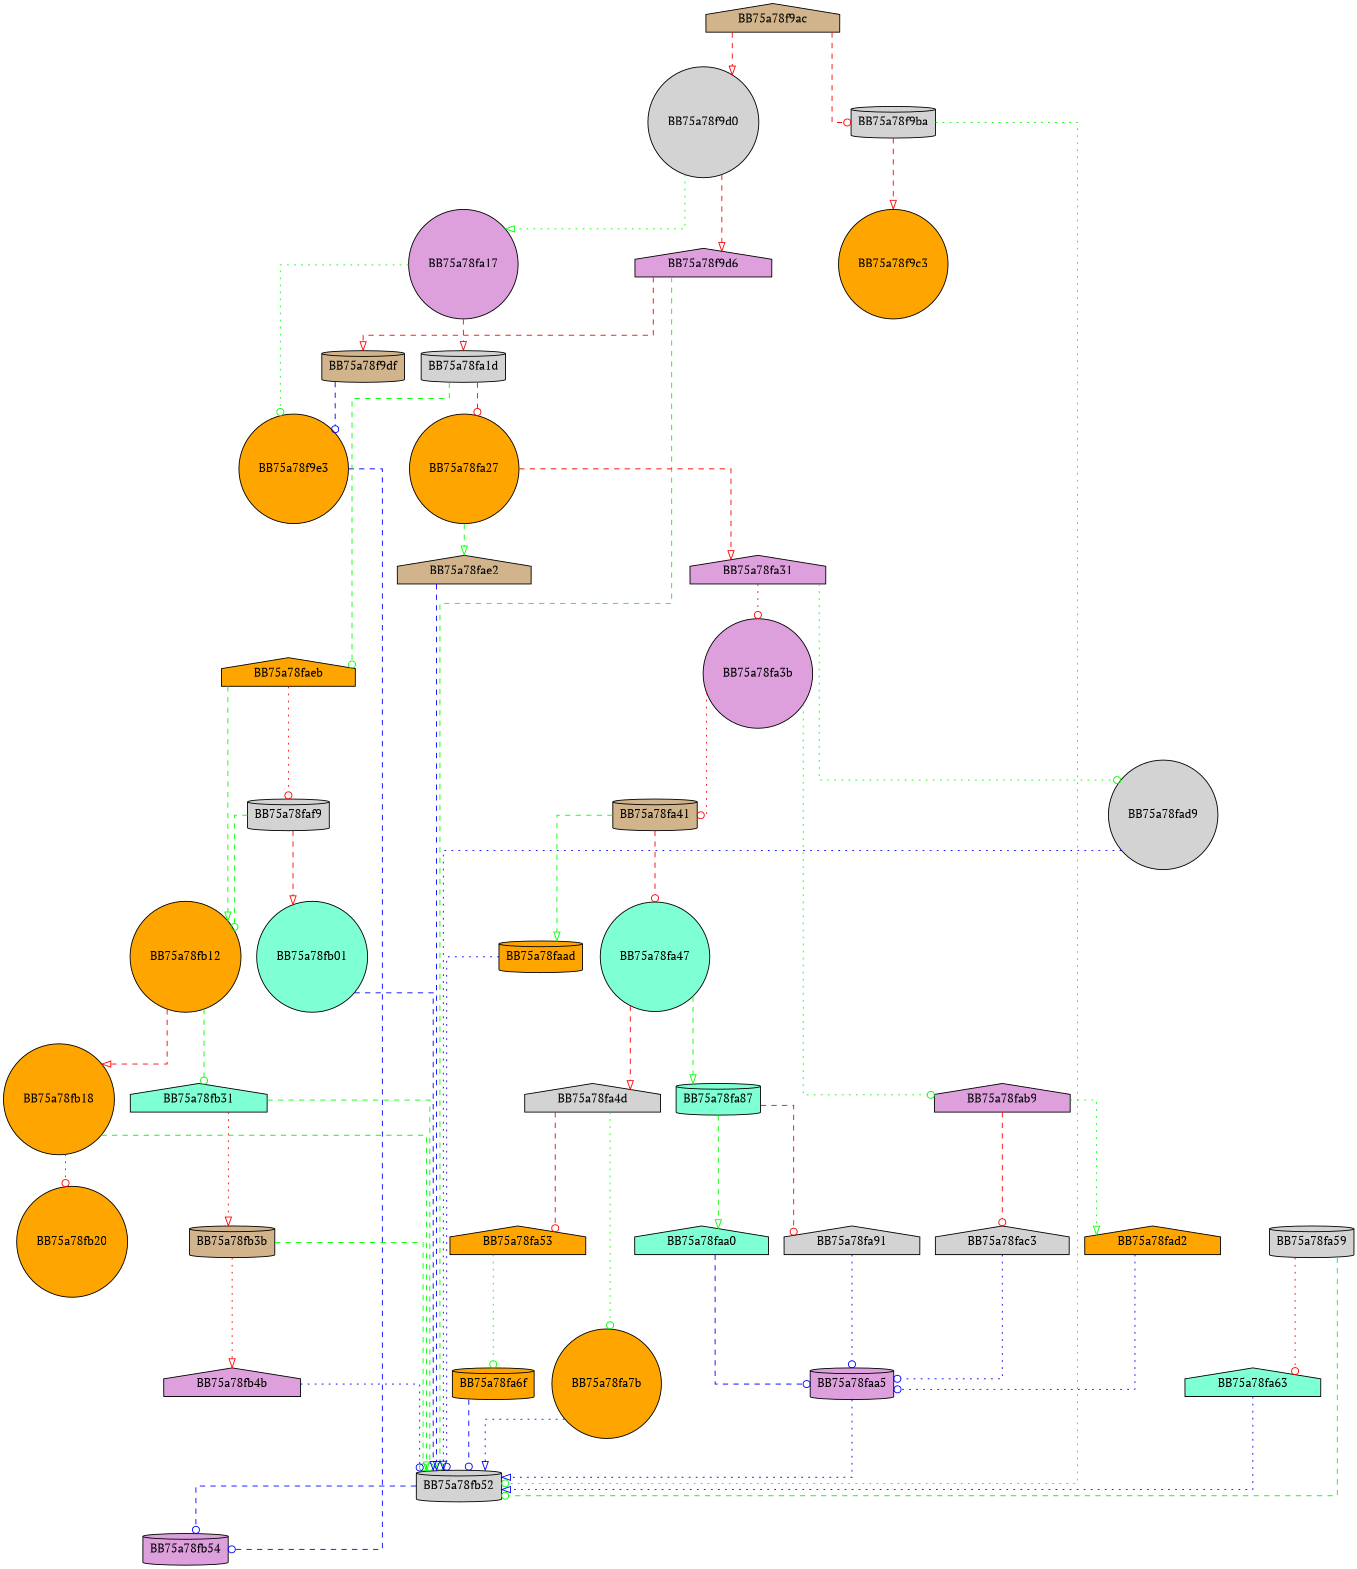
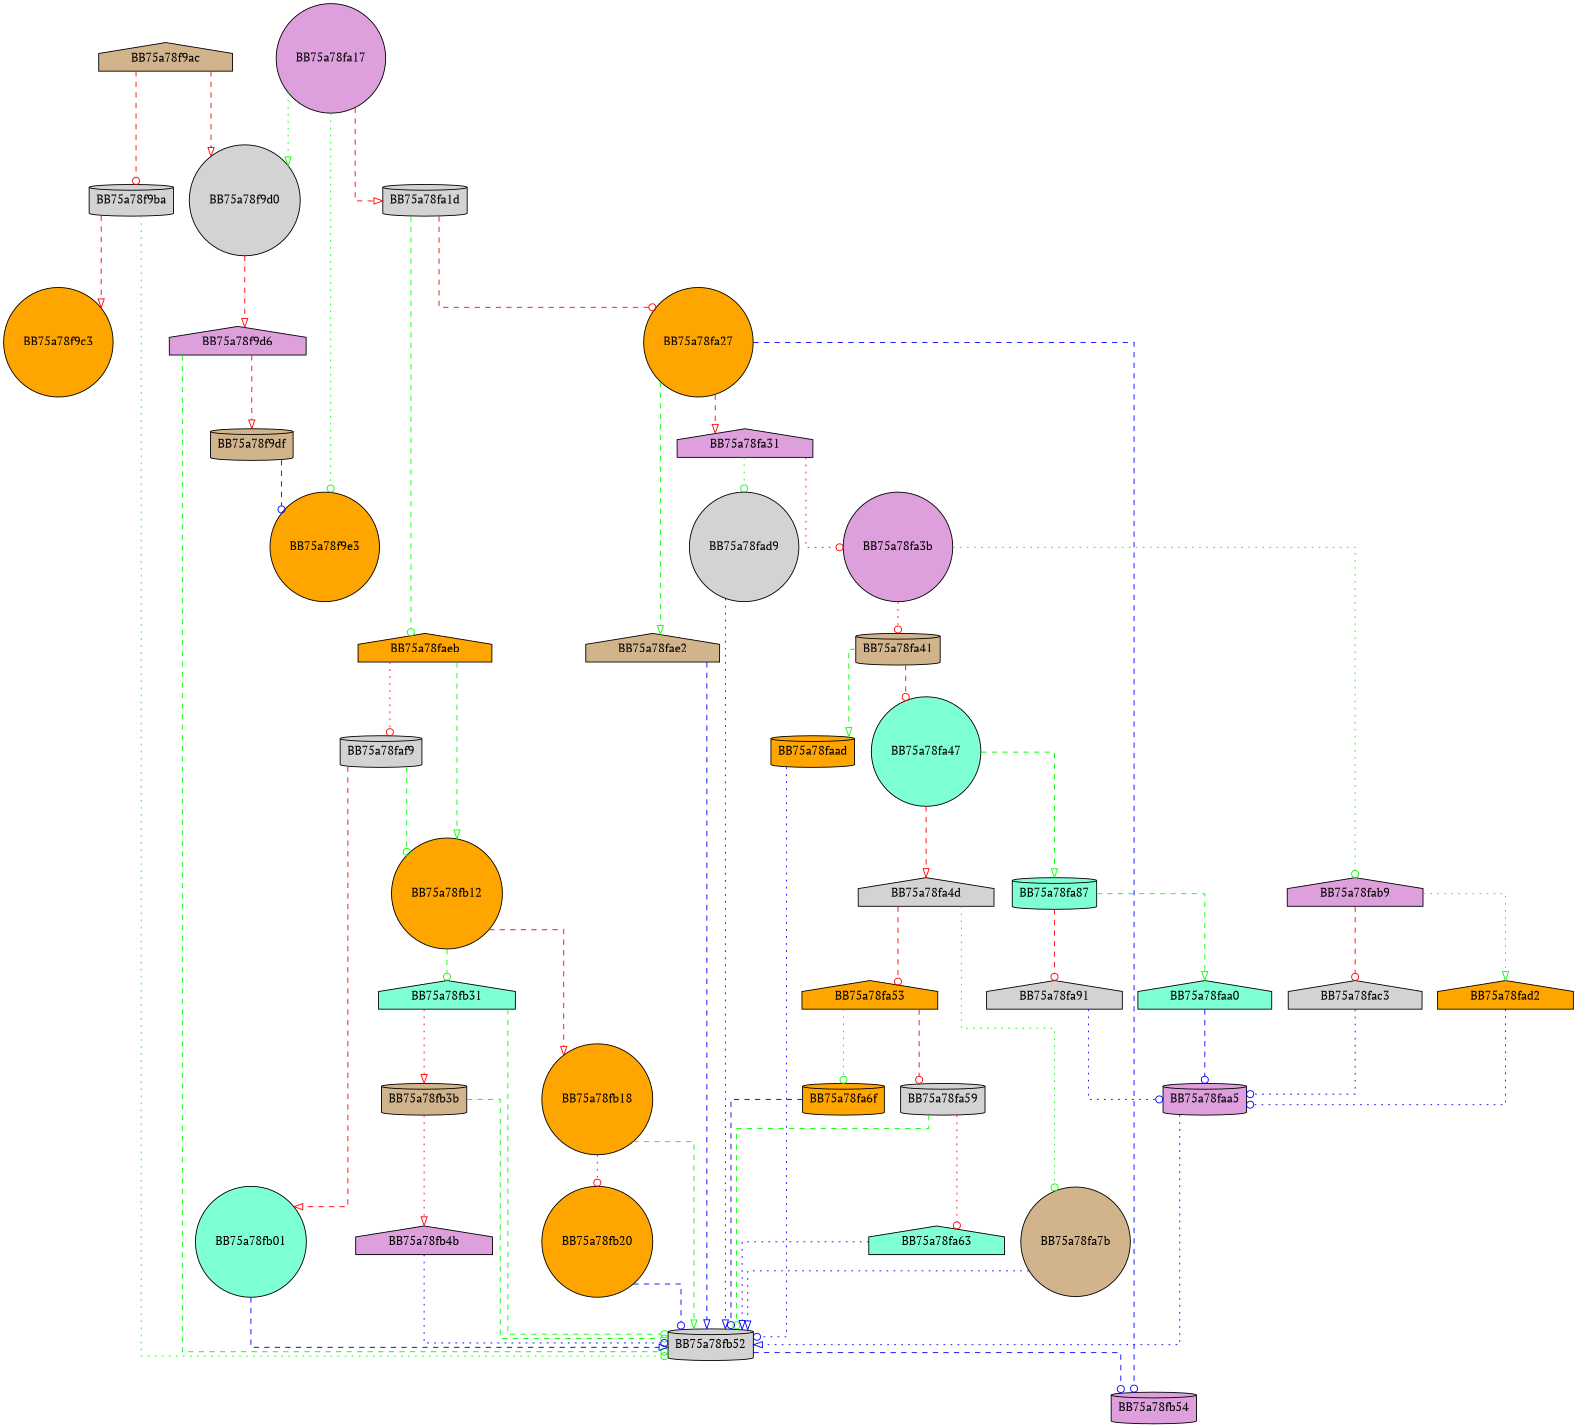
edge "BB75a78f9d0" -> "BB75a78fa17": reversed
edge "BB75a78fa53" -> "BB75a78fa59": added
edge "BB75a78f9e3" -> "BB75a78fb54": now "BB75a78fa27" -> "BB75a78fb54"
edge "BB75a78fb20" -> "BB75a78fb52": added
node "BB75a78fa7b": fillcolor orange -> tan
